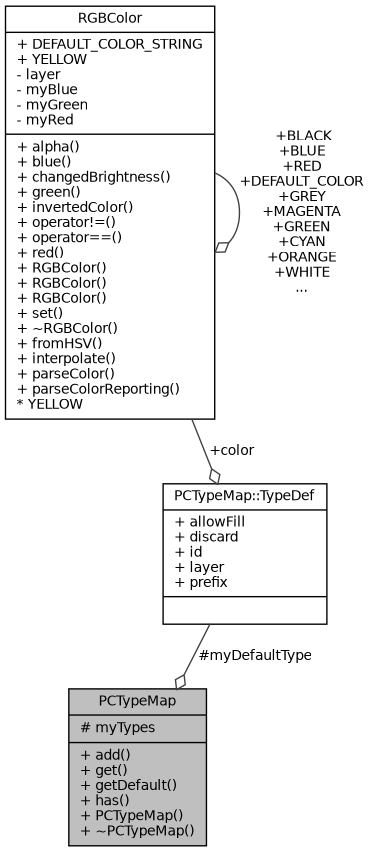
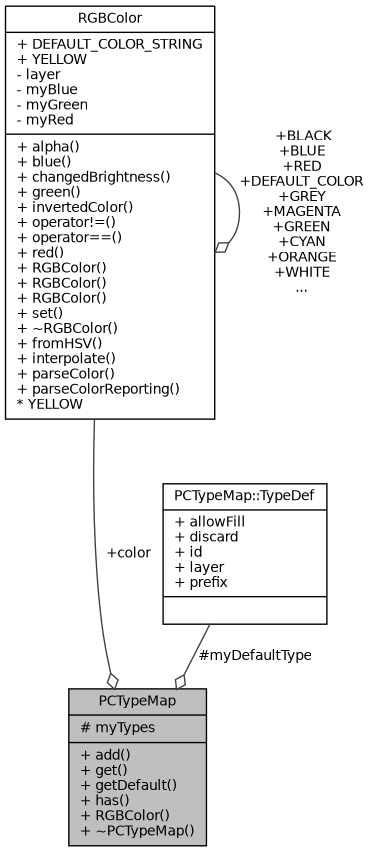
edge "RGBColor" -> "PCTypeMap::TypeDef": now "RGBColor" -> "PCTypeMap"
node "PCTypeMap": text "+ PCTypeMap()" -> "+ RGBColor()"
